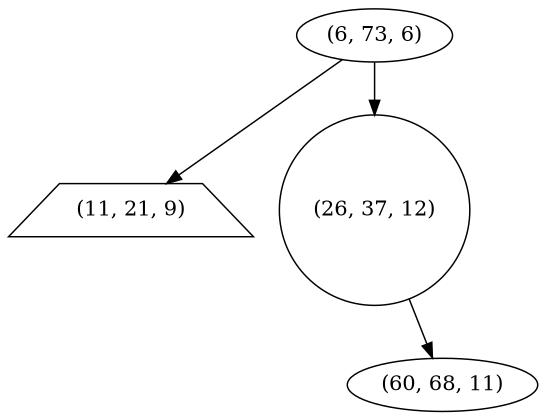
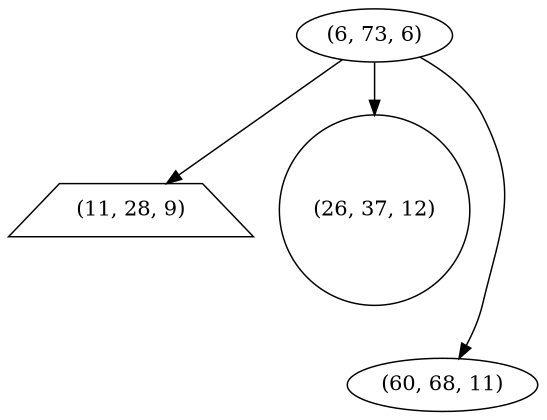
node "(11, 21, 9)": label "(11, 21, 9)" -> "(11, 28, 9)"
edge "(26, 37, 12)" -> "(60, 68, 11)": now "(6, 73, 6)" -> "(60, 68, 11)"
